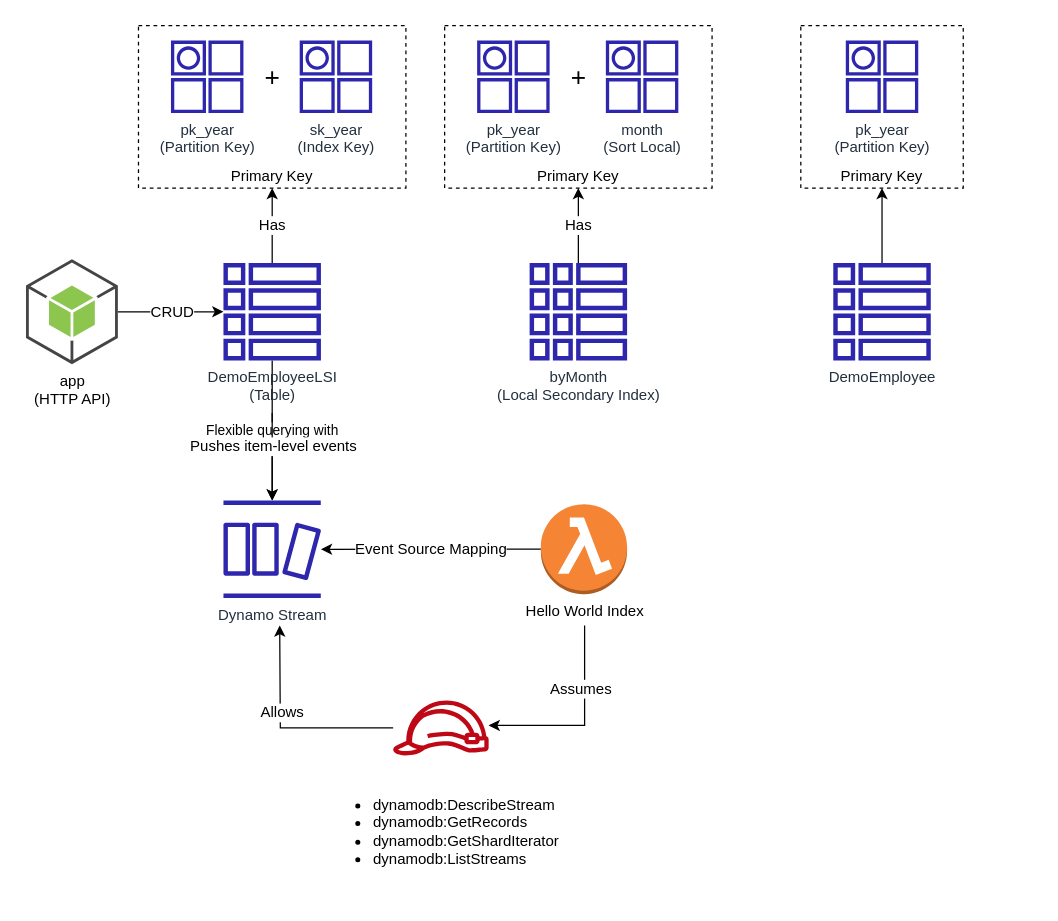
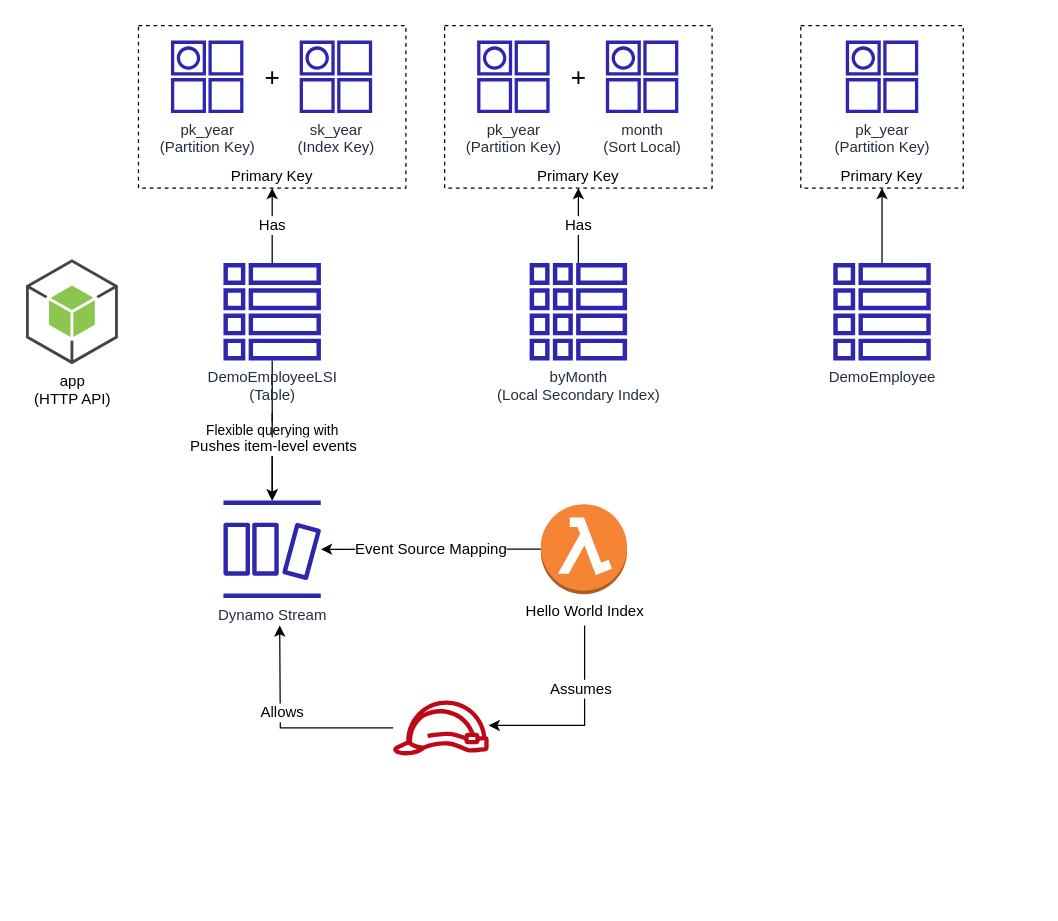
edge "app (HTTP API)" -> "DemoEmployeeLSI (Table)": removed, label "CRUD"
node "dynamodb:DescribeStream dynamodb:GetRecords dynamodb:GetShardIterator dynamodb:ListStreams": removed
